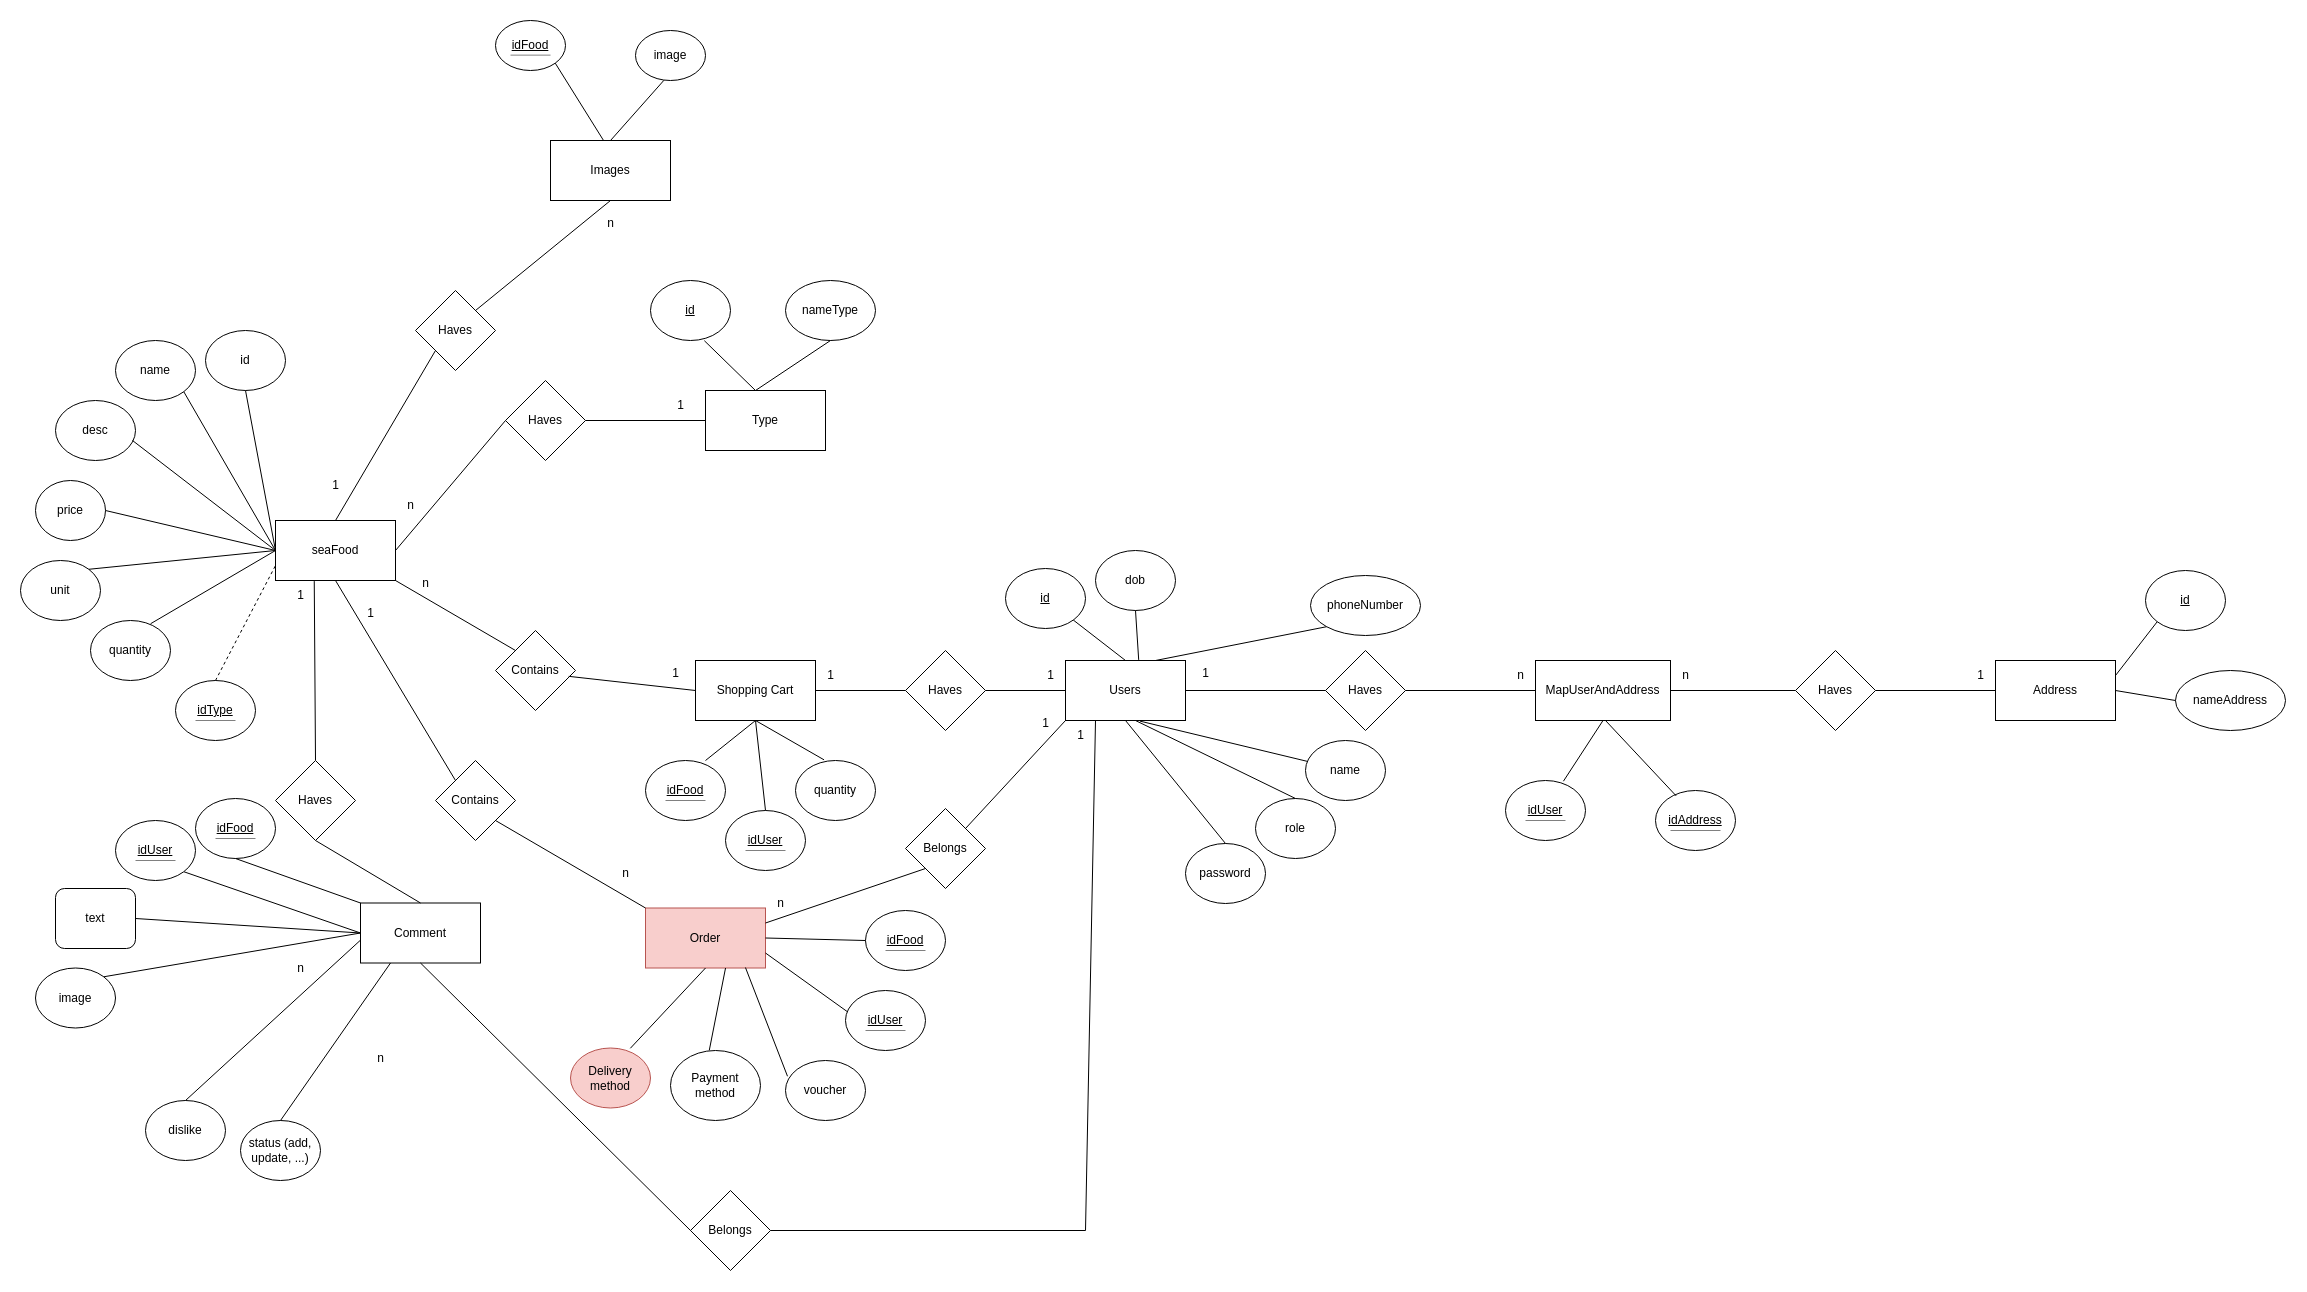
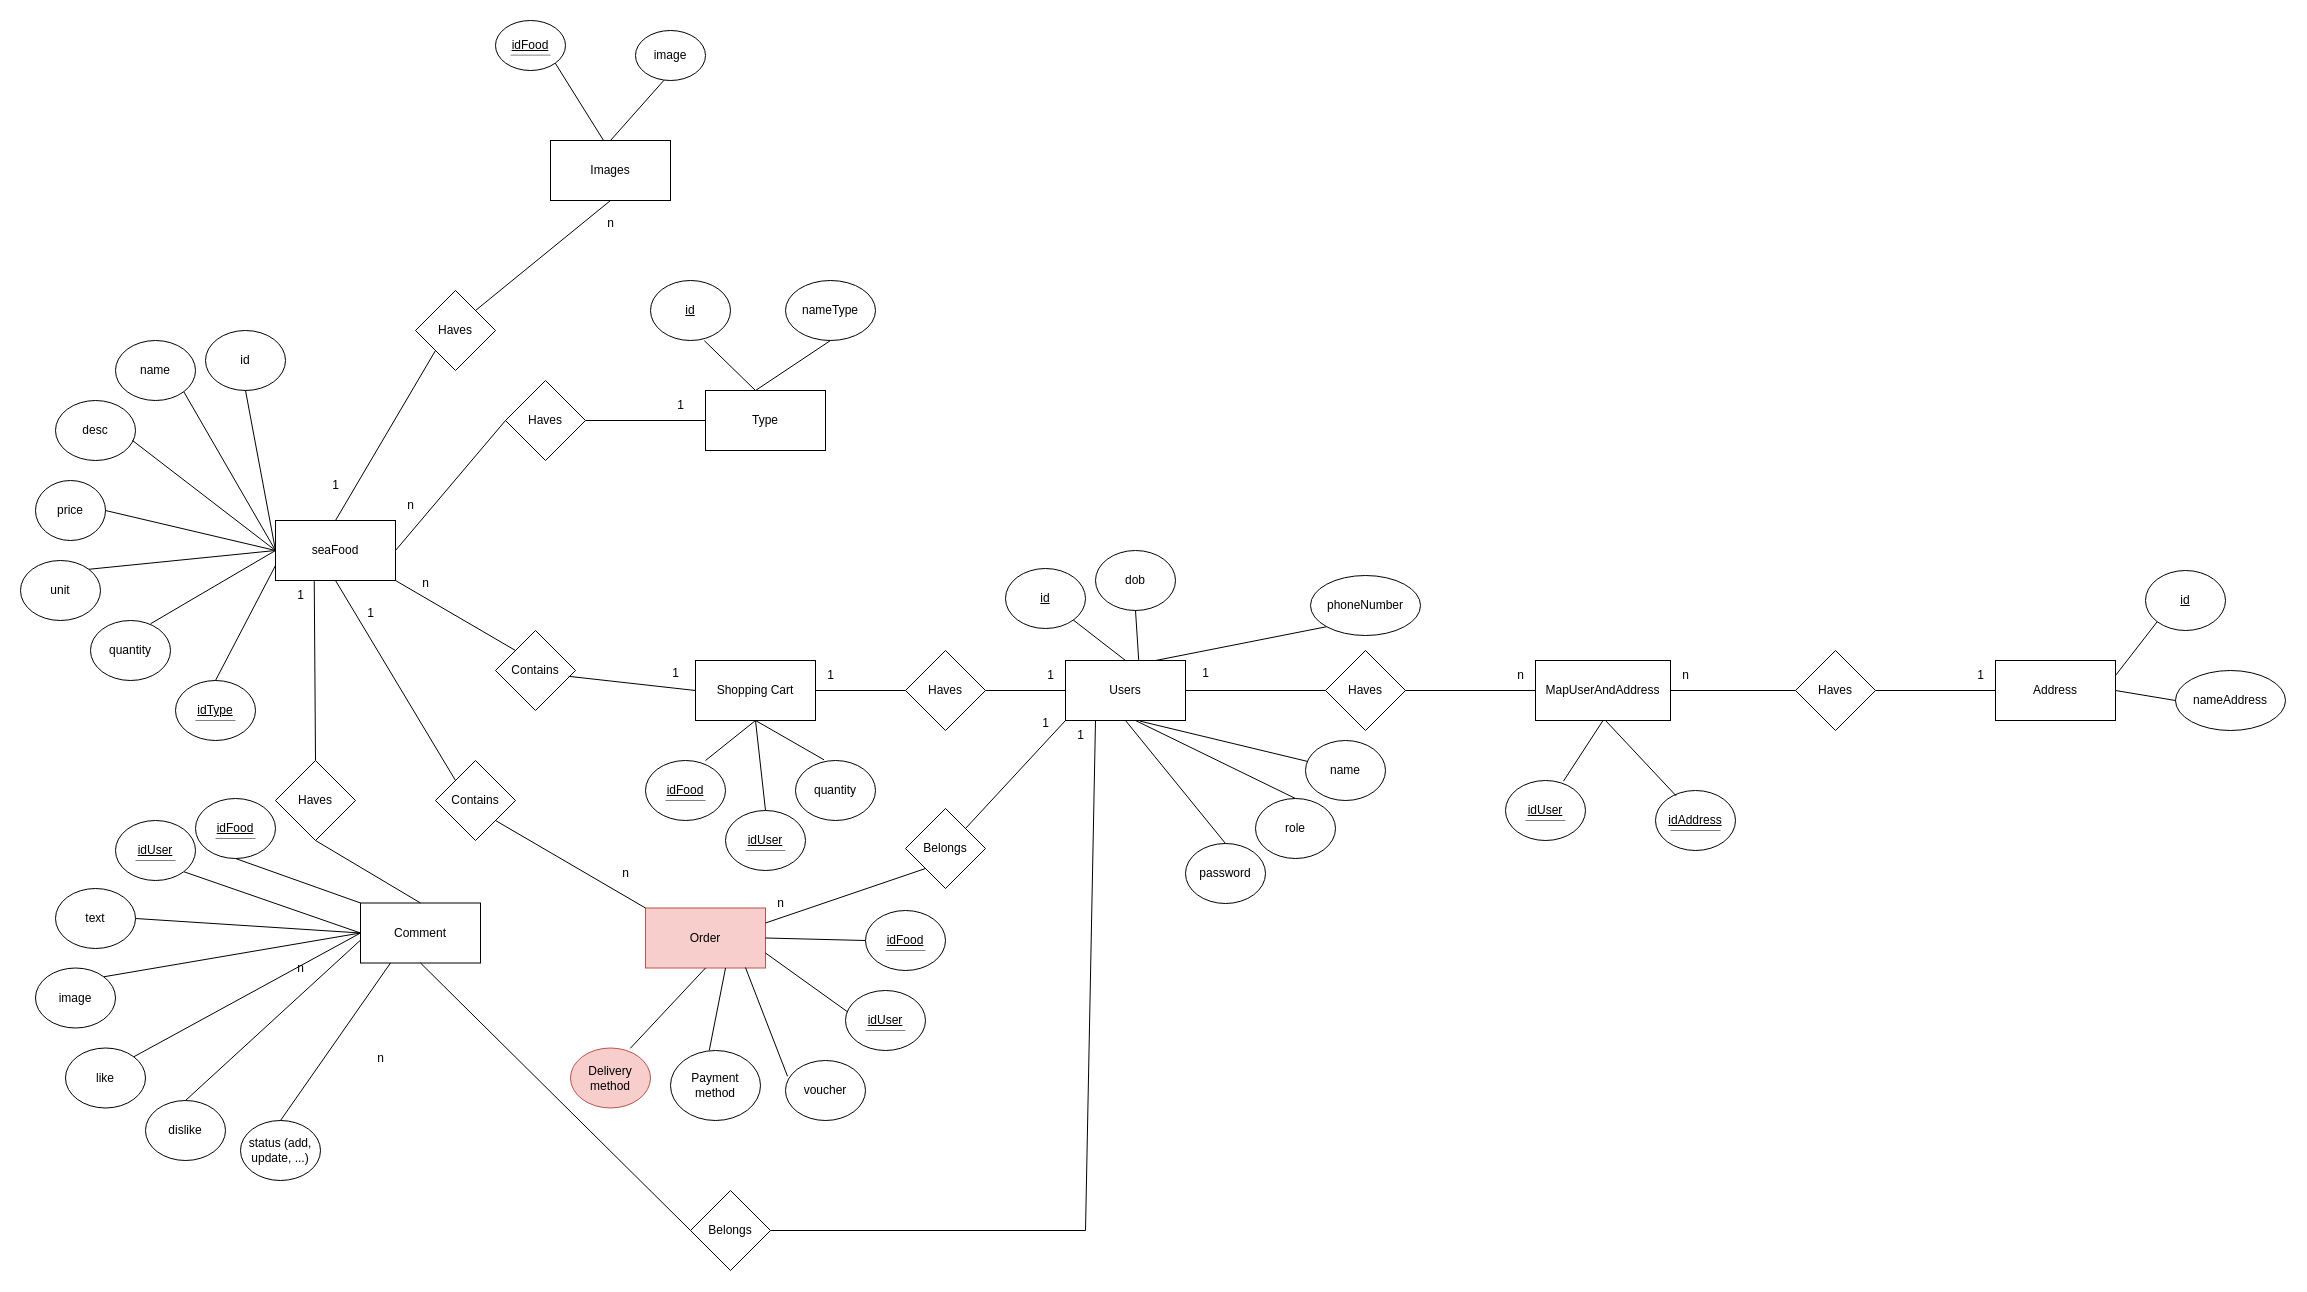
edge "seaFood" -- "idType": style dashed -> solid
node "text": shape rounded rectangle -> ellipse
edge "Comment" -- "like": added
node "like": added
